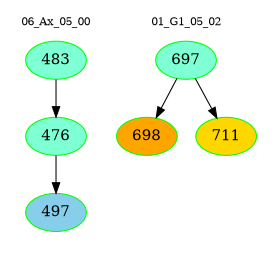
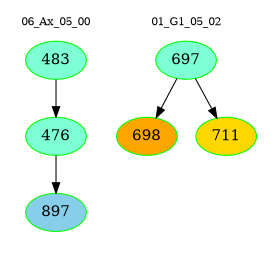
node "497": label "497" -> "897"
